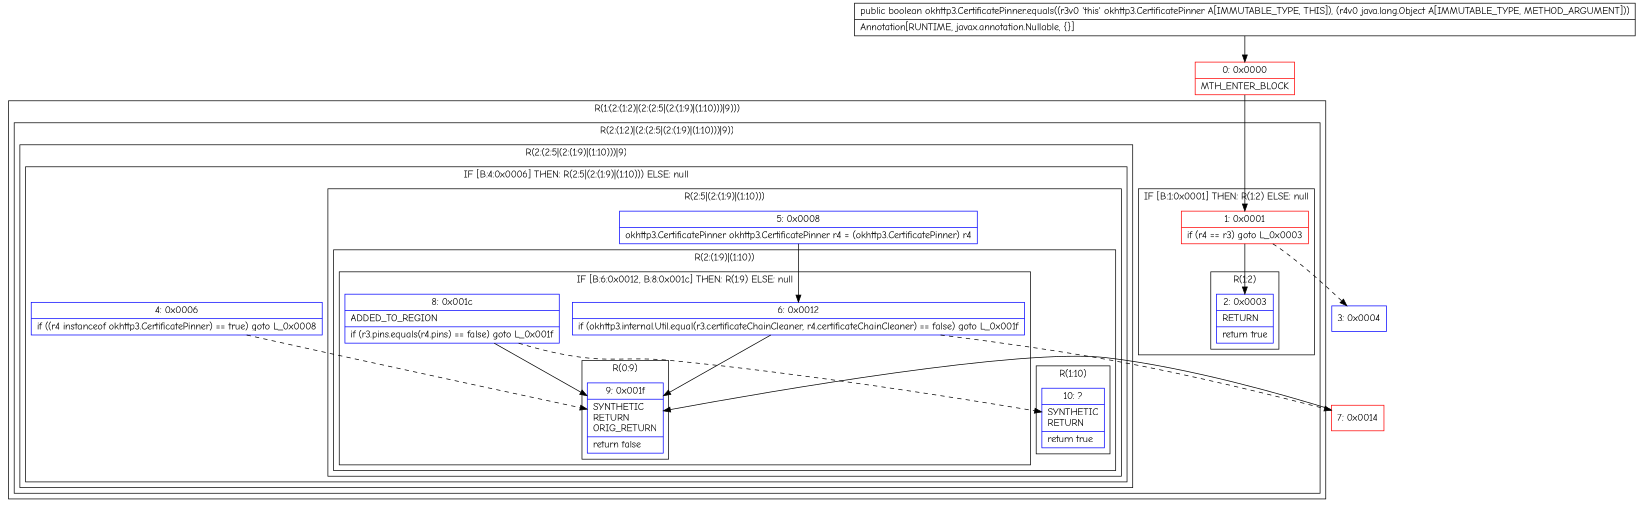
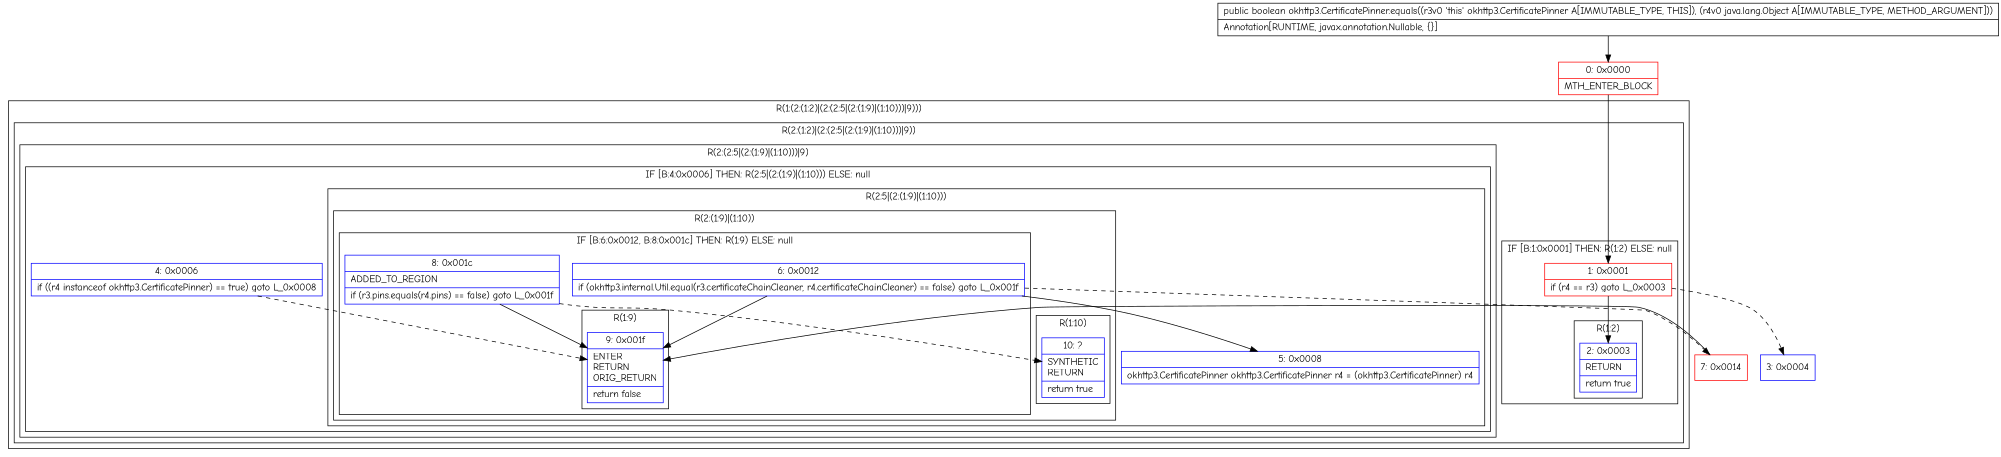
edge "5: 0x0008" -> "6: 0x0012": reversed
cluster "R(0:9)": label "R(0:9)" -> "R(1:9)"
node "9: 0x001f": text "SYNTHETIC" -> "ENTER"
